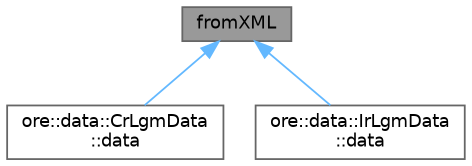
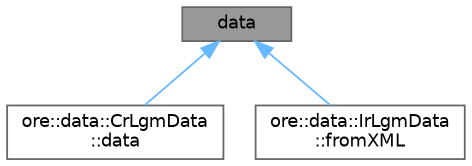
node "fromXML": label "fromXML" -> "data"
node "ore::data::IrLgmData ::data": label "ore::data::IrLgmData ::data" -> "ore::data::IrLgmData ::fromXML"
